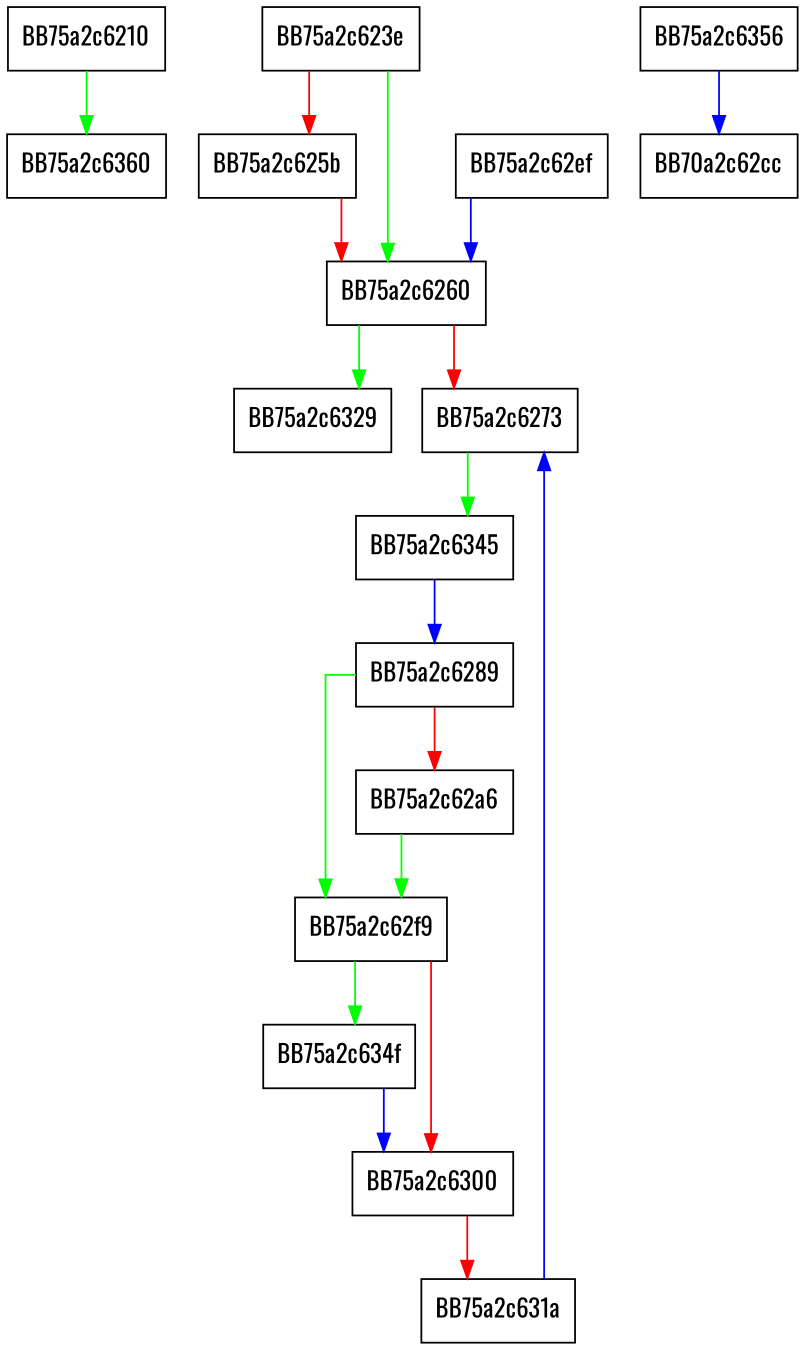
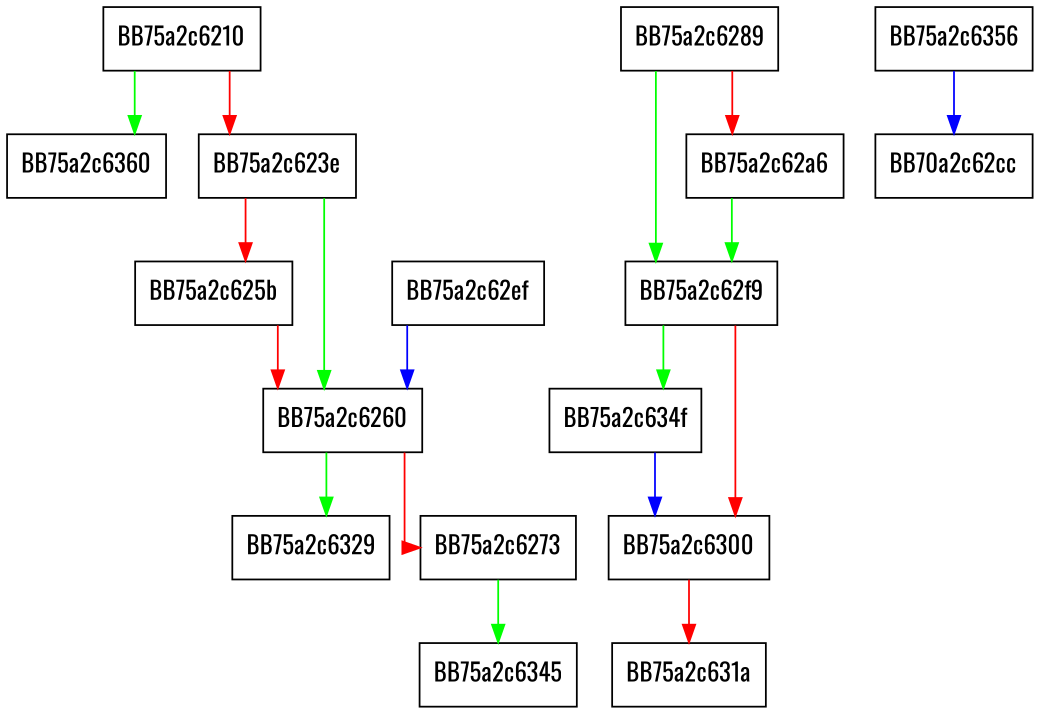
edge "BB75a2c6210" -> "BB75a2c623e": added
edge "BB75a2c6345" -> "BB75a2c6289": removed
edge "BB75a2c631a" -> "BB75a2c6273": removed
